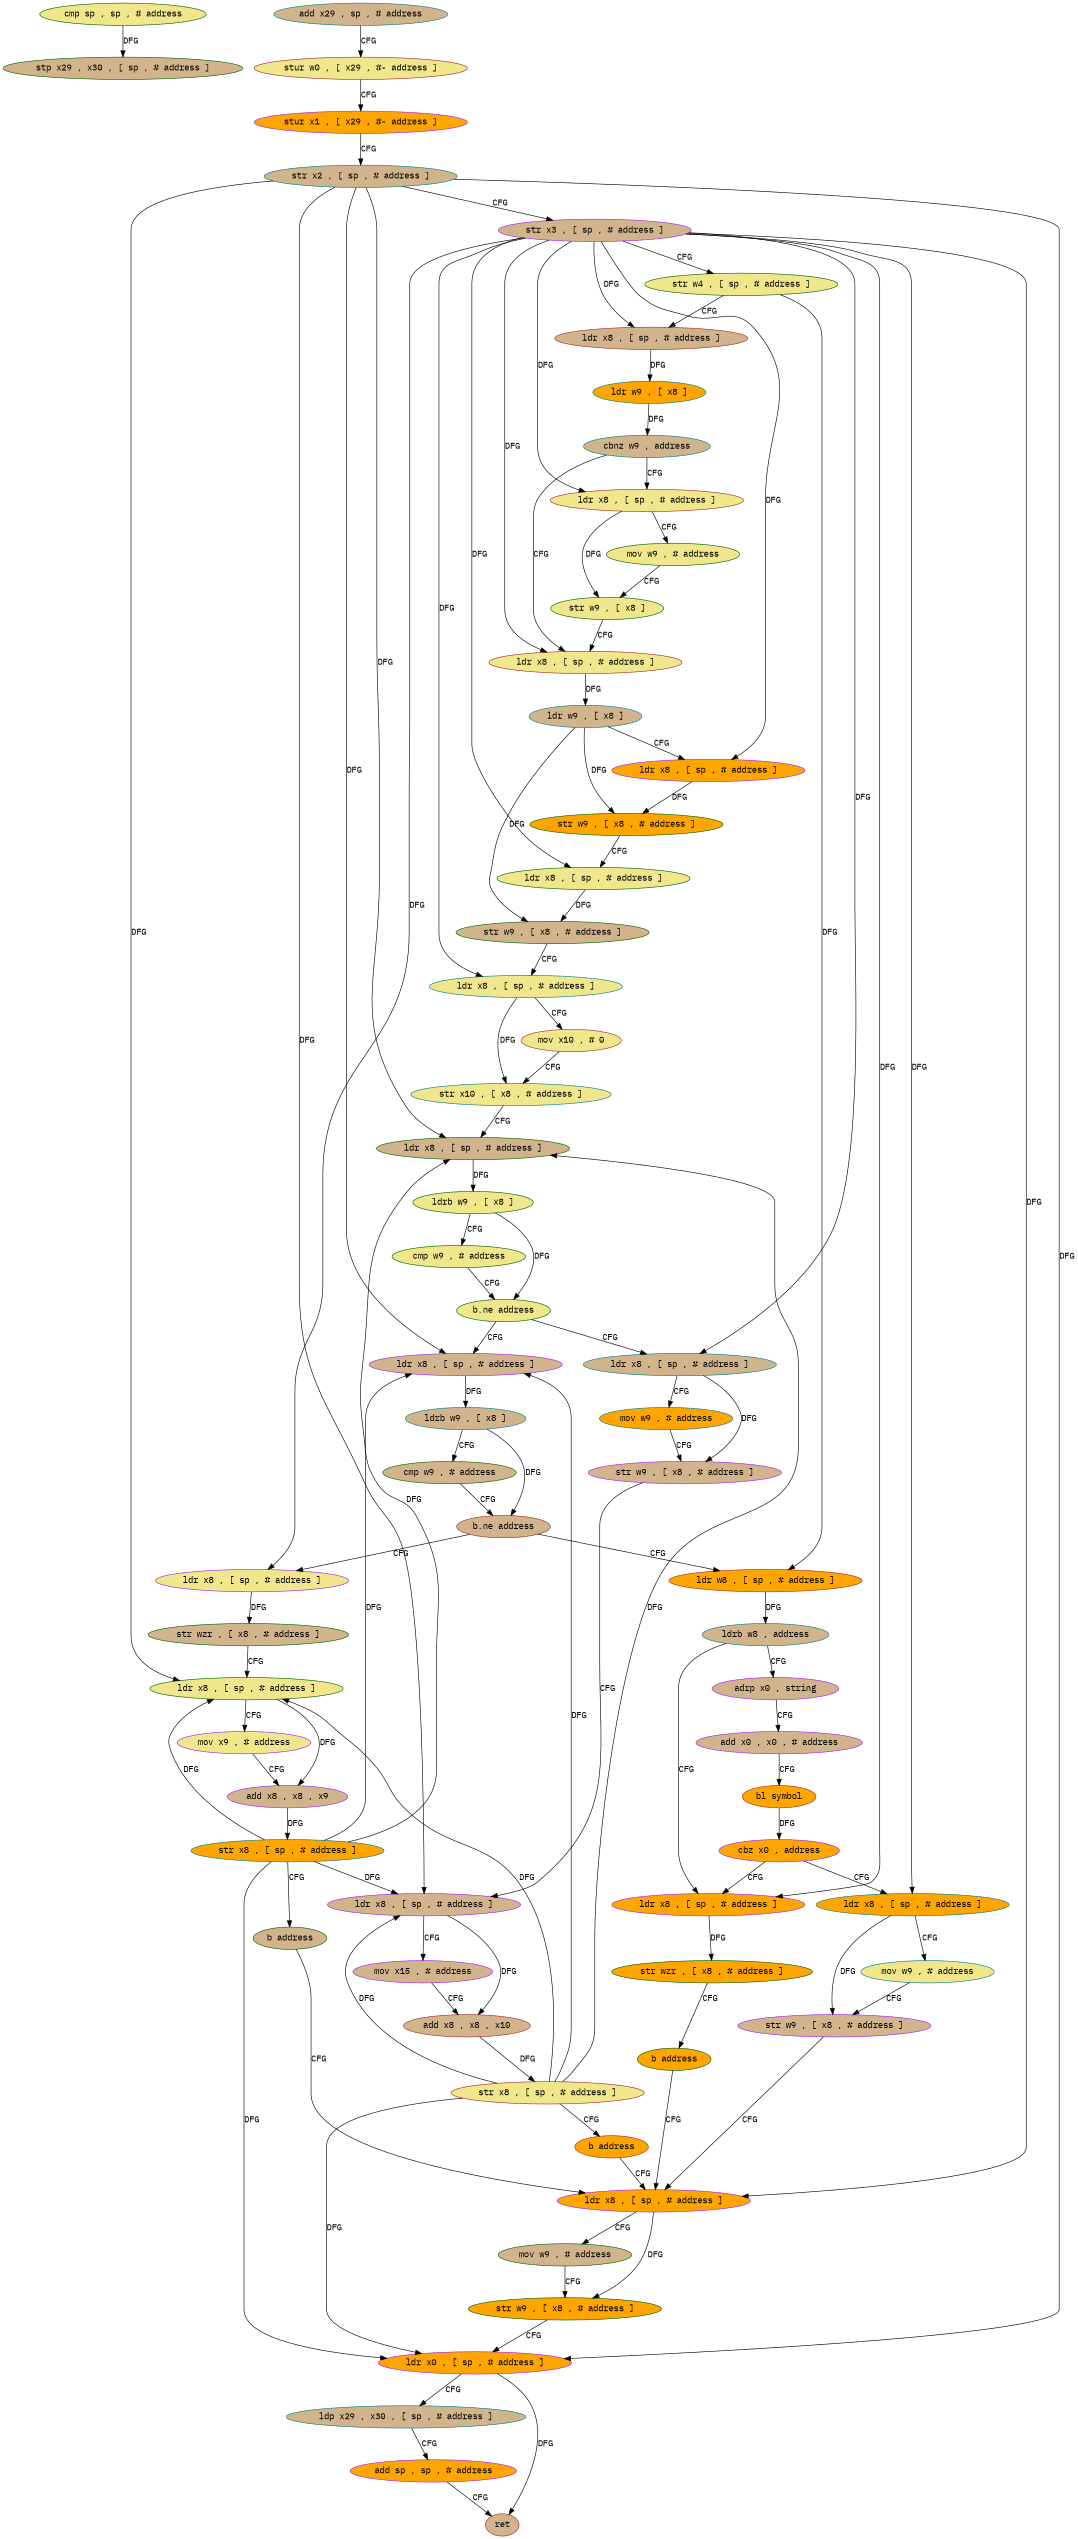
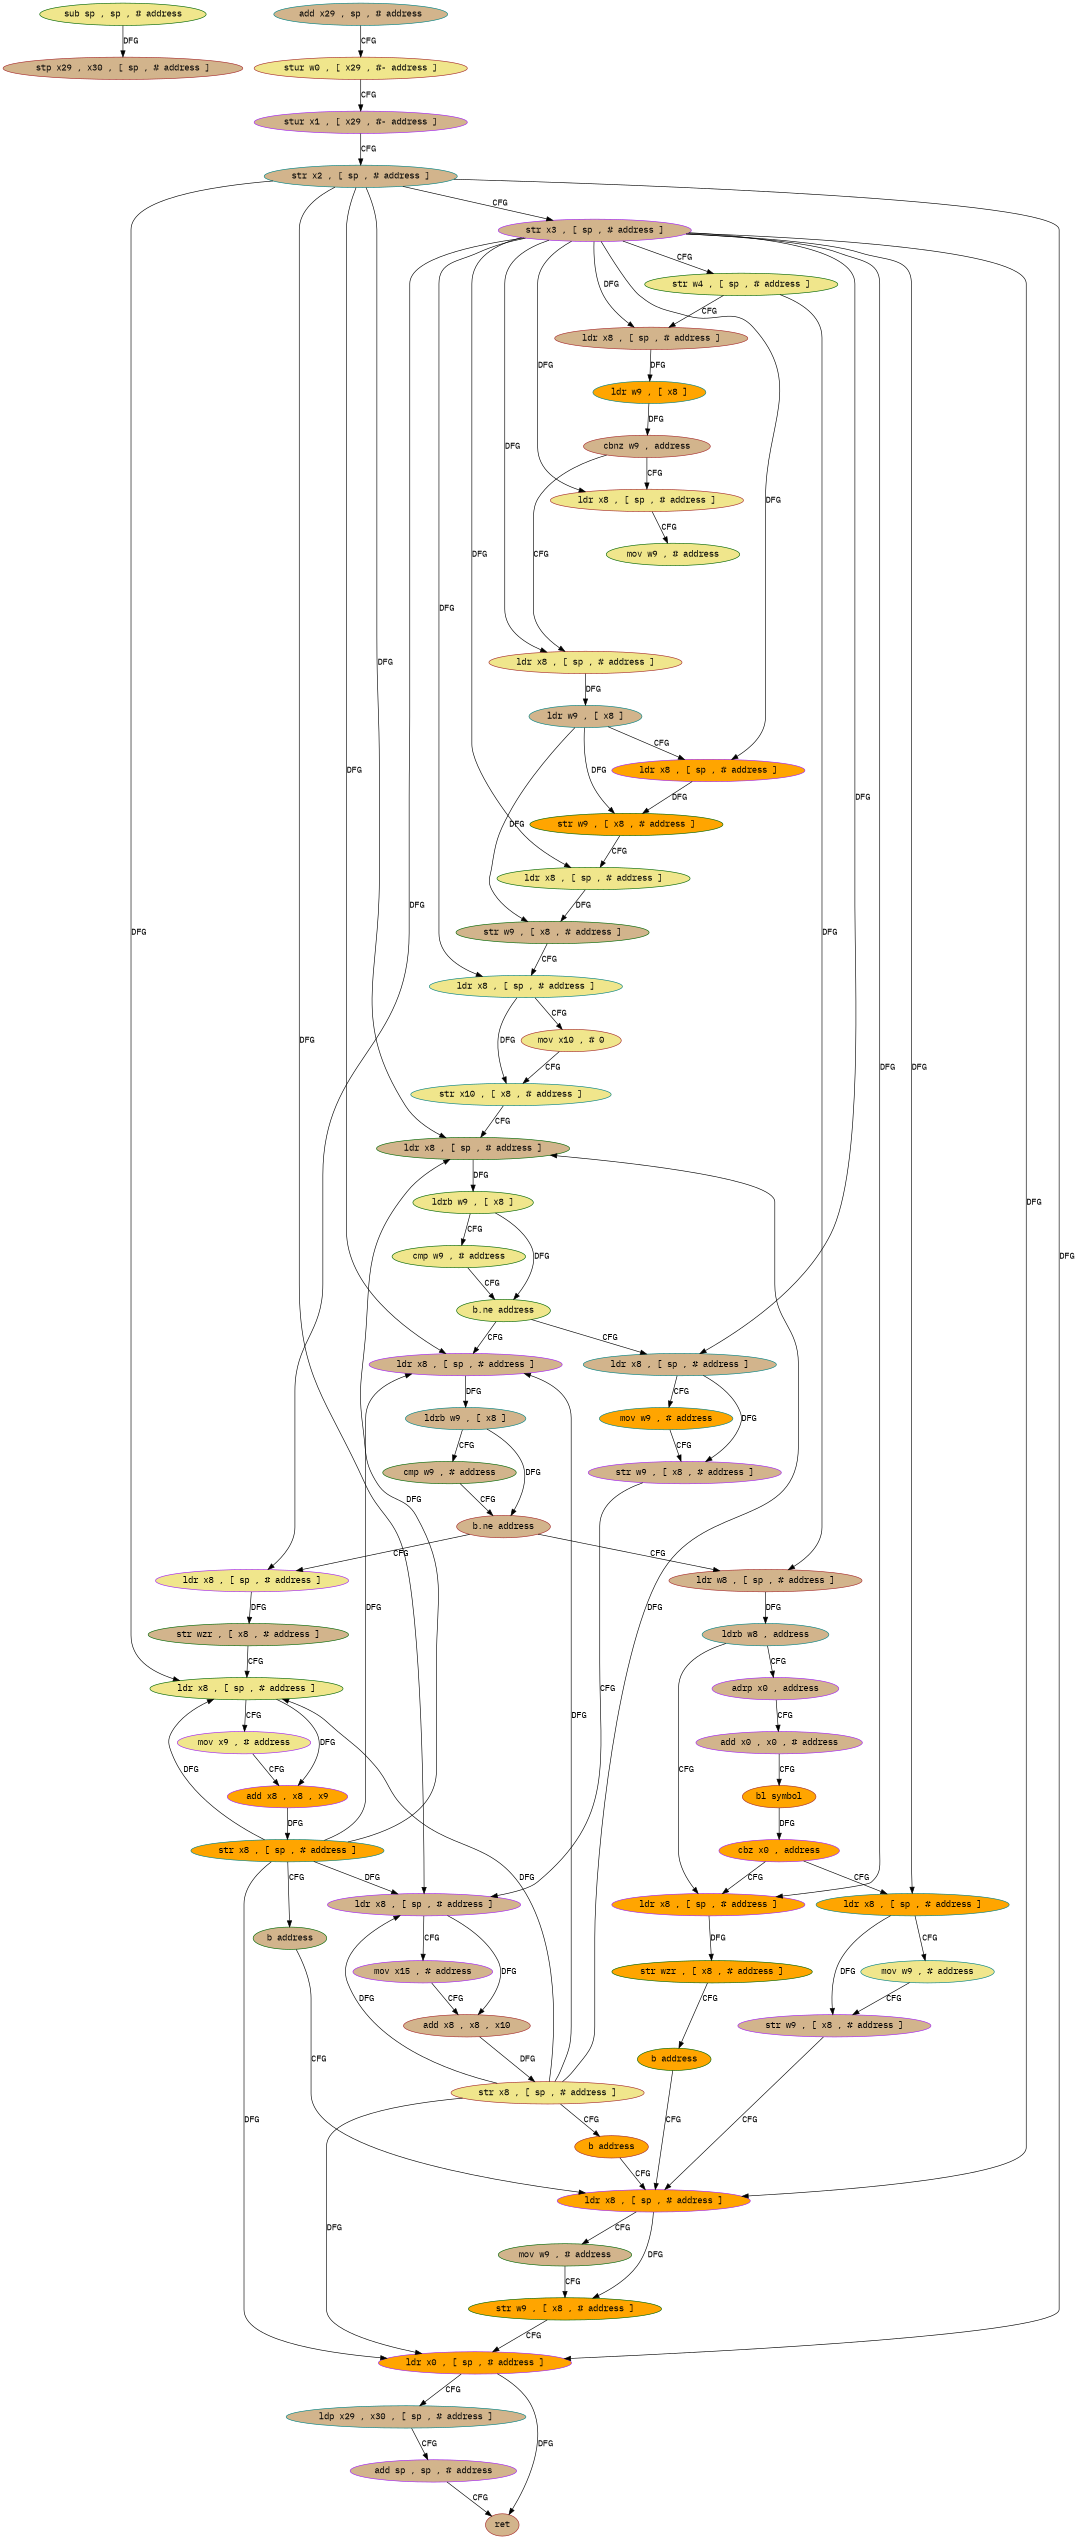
node "cmp sp , sp , # address": label "cmp sp , sp , # address" -> "sub sp , sp , # address"
node "stp x29 , x30 , [ sp , # address ]": color darkgreen -> brown
node "stur x1 , [ x29 , #- address ]": fillcolor orange -> tan
node "cbnz w9 , address": color teal -> brown
node "str w9 , [ x8 ]": removed
node "ldr w8 , [ sp , # address ]": fillcolor orange -> tan
node "adrp x0 , string": label "adrp x0 , string" -> "adrp x0 , address"
node "add x8 , x8 , x9": fillcolor tan -> orange
node "add sp , sp , # address": fillcolor orange -> tan
